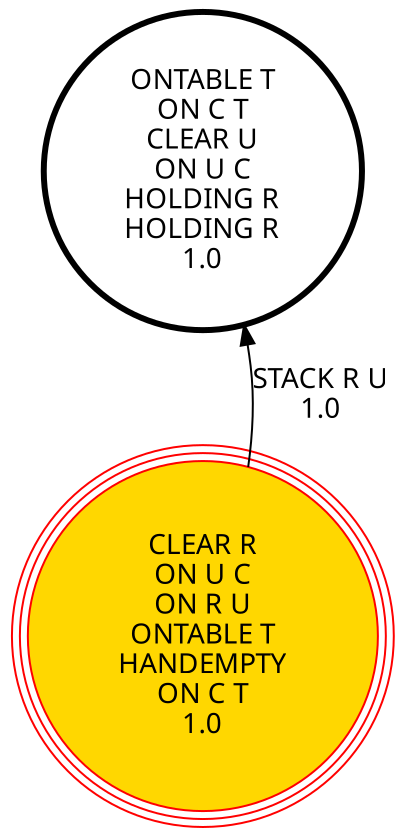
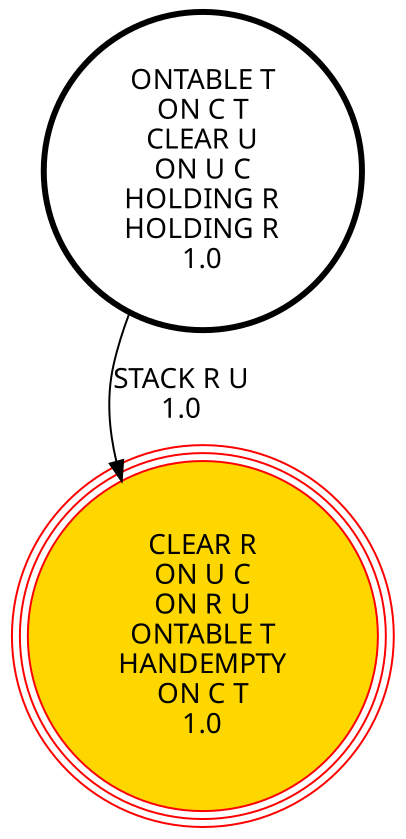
edge "CLEAR R ON U C ON R U ONTABLE T HANDEMPTY ON C T 1.0" -> "ONTABLE T ON C T CLEAR U ON U C HOLDING R HOLDING R 1.0": reversed
